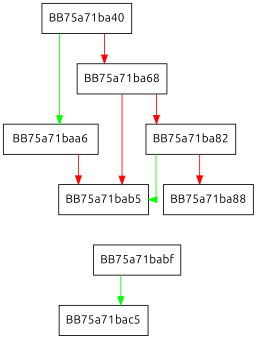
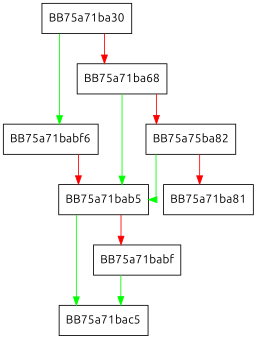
node "BB75a71ba40": label "BB75a71ba40" -> "BB75a71ba30"
edge "BB75a71ba68" -> "BB75a71bab5": color red -> green
node "BB75a71baa6": label "BB75a71baa6" -> "BB75a71babf6"
node "BB75a71ba82": label "BB75a71ba82" -> "BB75a75ba82"
node "BB75a71ba88": label "BB75a71ba88" -> "BB75a71ba81"
edge "BB75a71bab5" -> "BB75a71babf": added
edge "BB75a71bab5" -> "BB75a71bac5": added
